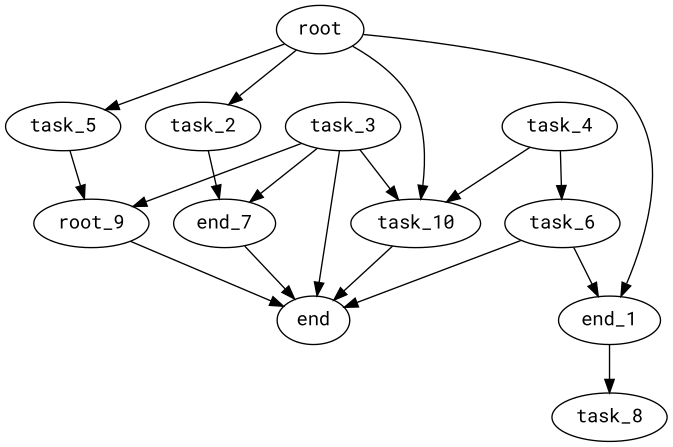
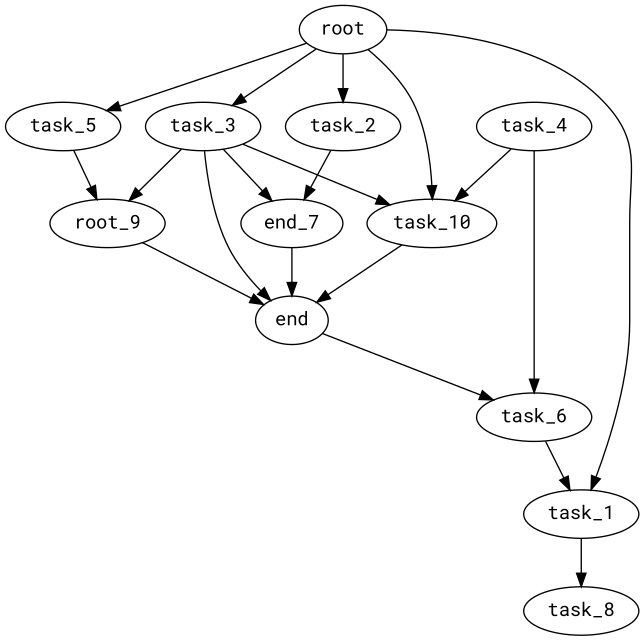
edge "root" -> "task_3": added
edge "task_6" -> "end": reversed
node "end_1": label "end_1" -> "task_1"
